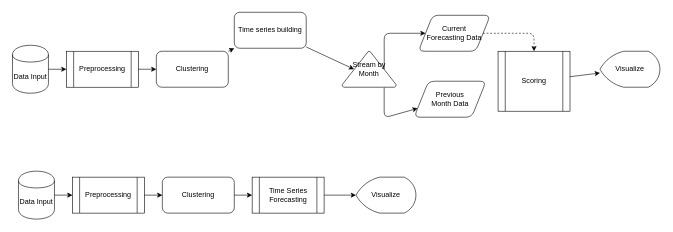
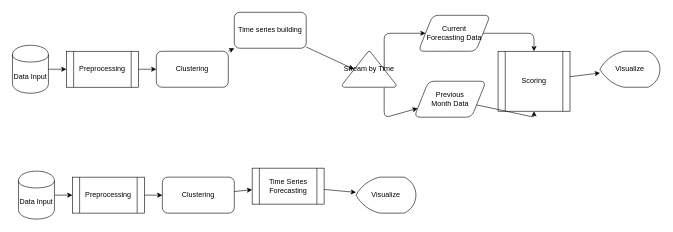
edge "Current Forecasting Data" -> "Scoring": style dashed -> solid
node "Stream by Month": label "Stream by Month" -> "Stream by Time"
edge "Previous Month Data" -> "Scoring": added
node "Time Series Forecasting": moved (288, 195) -> (288, 186)
